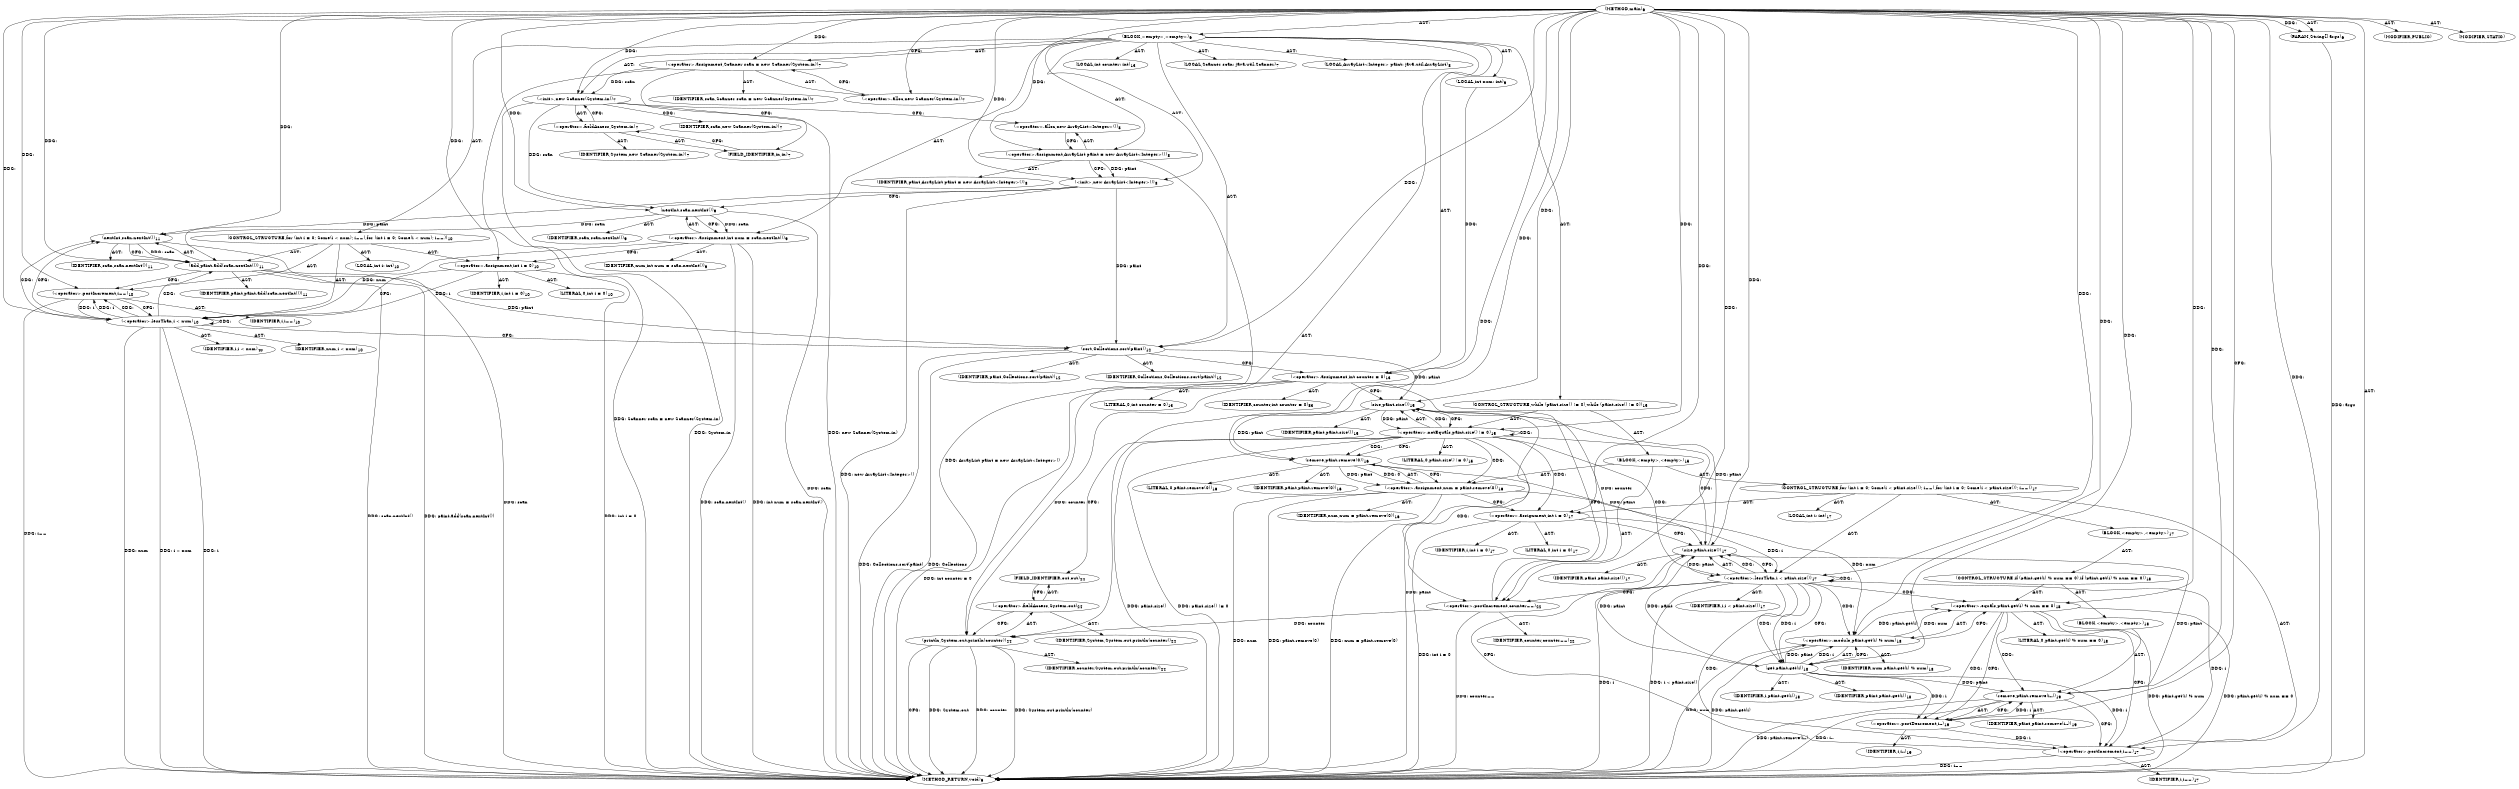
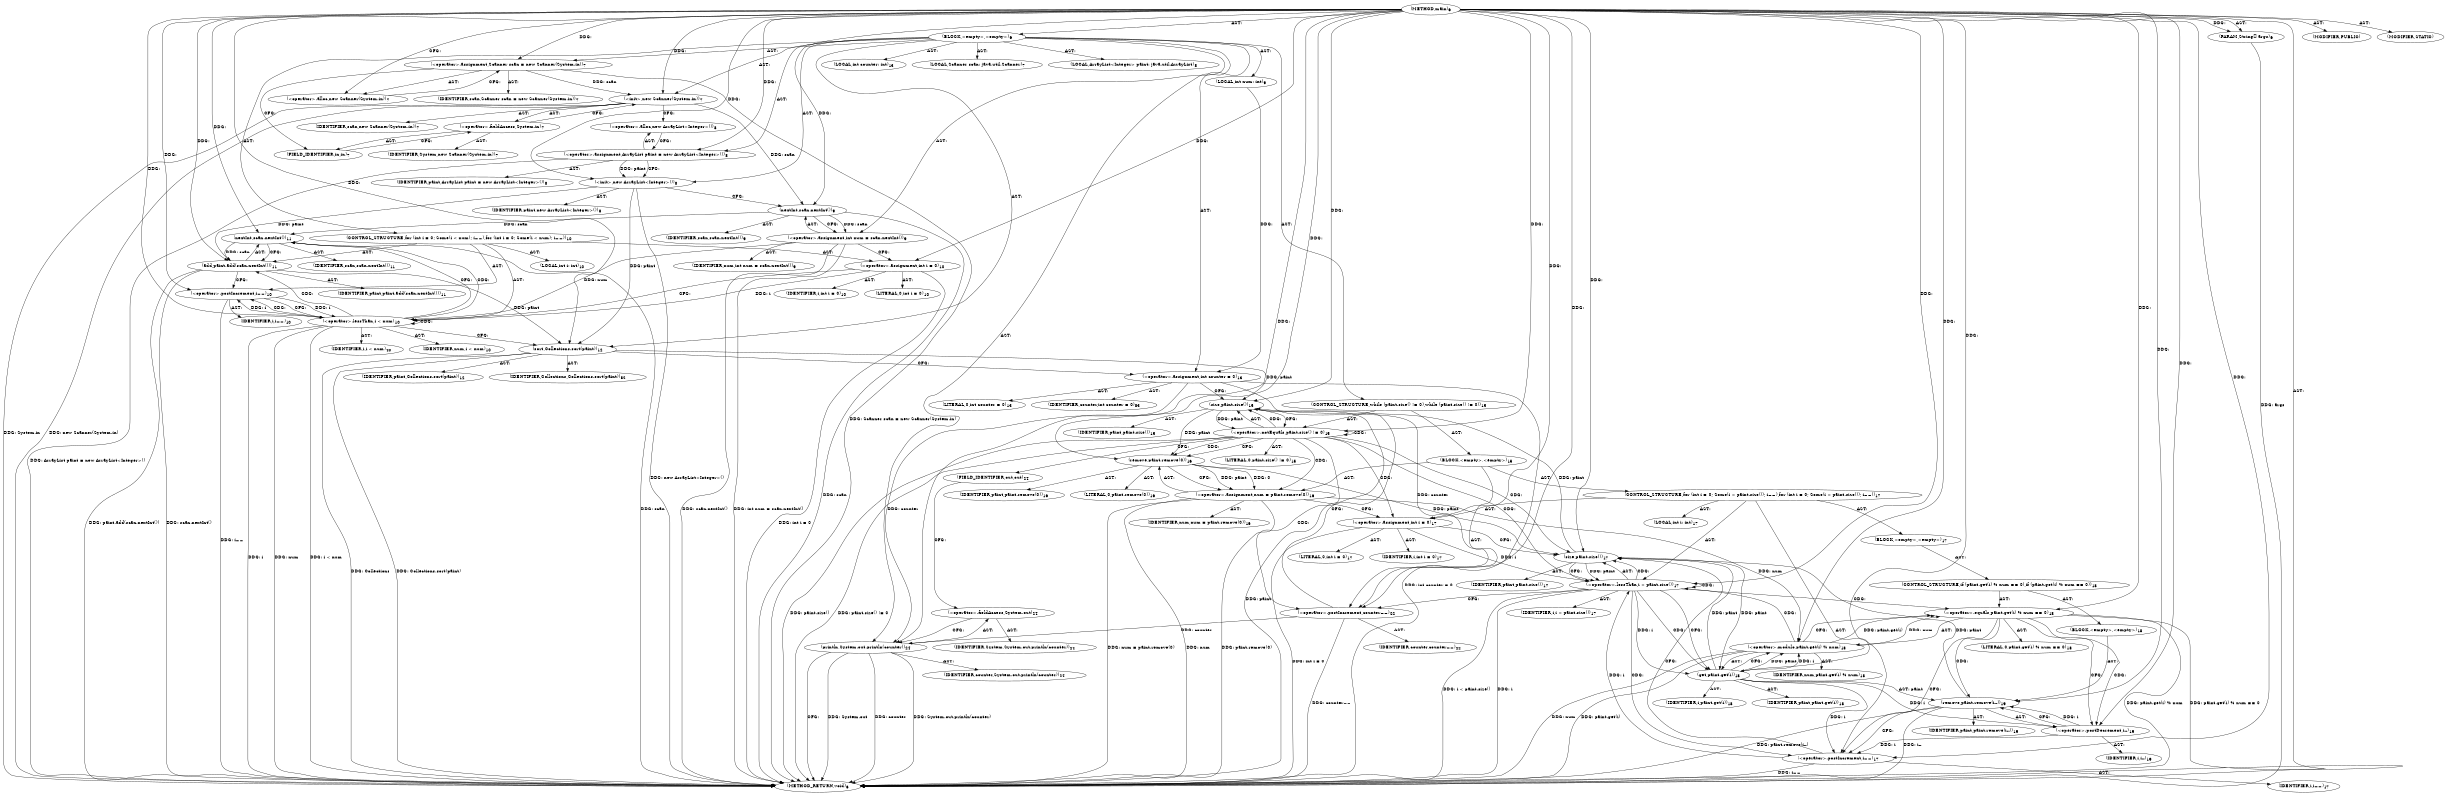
edge "(<init>,new Scanner(System.in))" -> "(IDENTIFIER,scan,new Scanner(System.in))": label "CDG: " -> "AST: "
node "(IDENTIFIER,paint,new ArrayList<Integer>())": added
edge "(METHOD,main)" -> "(<operator>.postDecrement,i--)": label "CFG: " -> "DDG: "
node "(IDENTIFIER,Collections,Collections.sort(paint))": text "12" -> "82"
edge "(<operator>.fieldAccess,System.out)" -> "(FIELD_IDENTIFIER,out,out)": removed, label "AST:"
edge "(<operator>.lessThan,i < paint.size())" -> "(<operator>.modulo,paint.get(i) % num)": reversed
edge "(get,paint.get(i))" -> "(remove,paint.remove(i--))": label "DDG: paint" -> "AST: paint"
